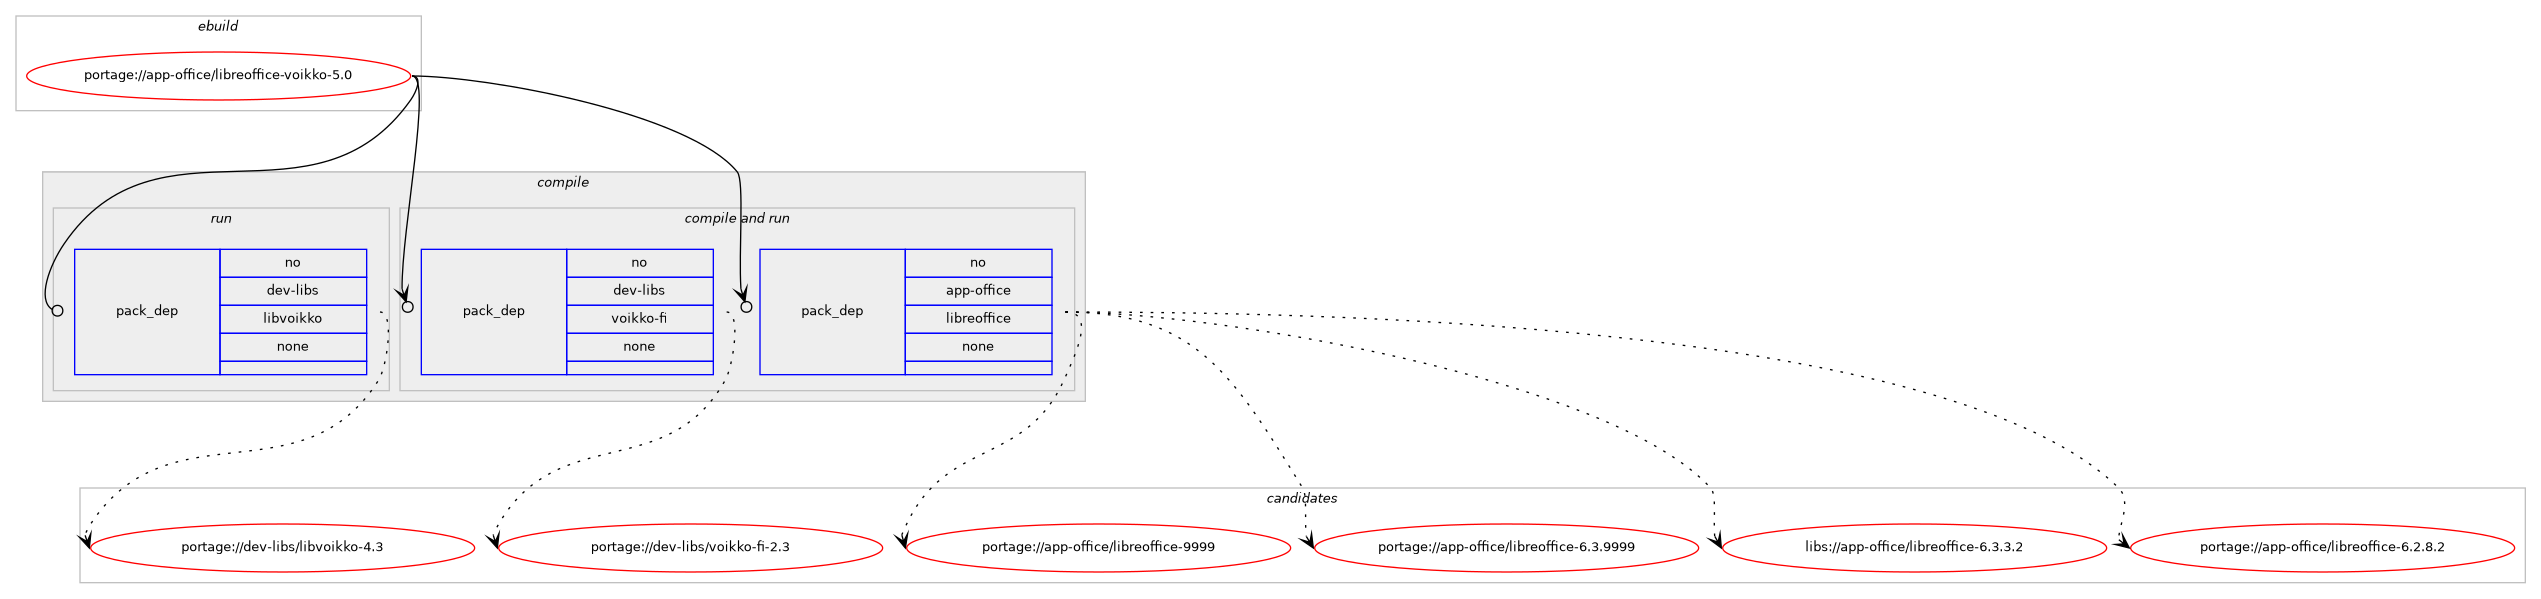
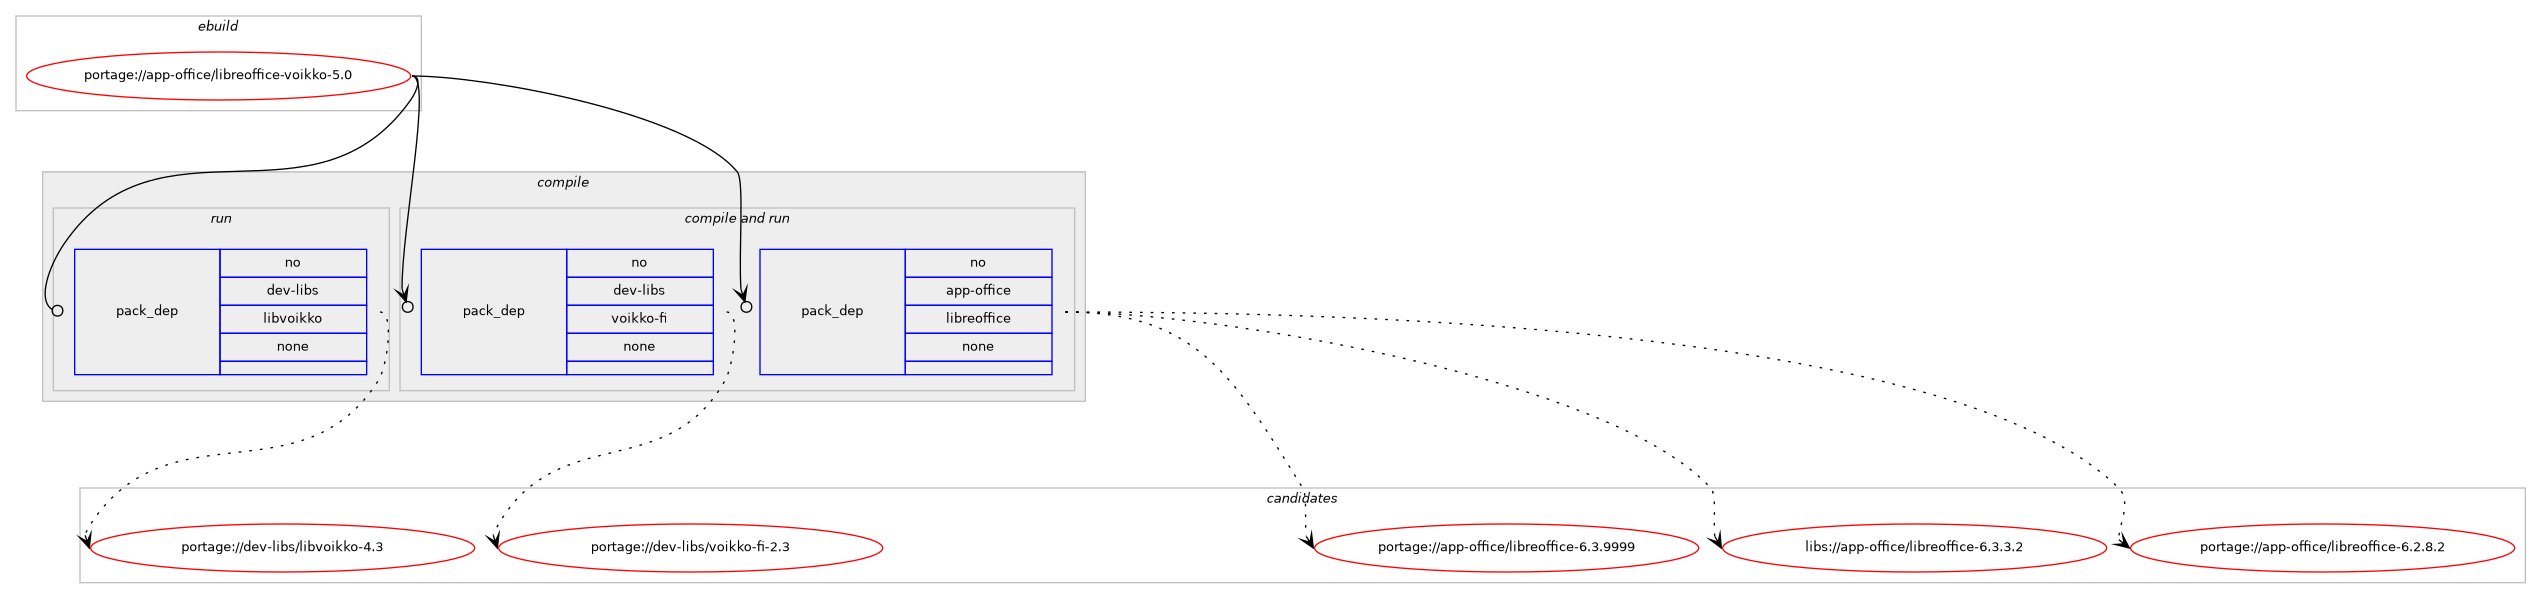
node "portage://app-office/libreoffice-9999": removed
